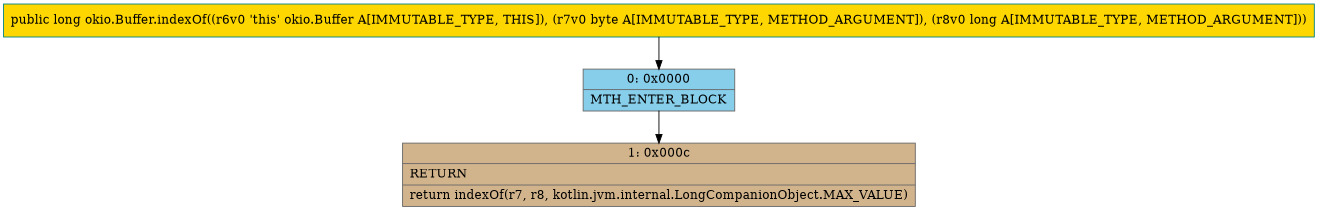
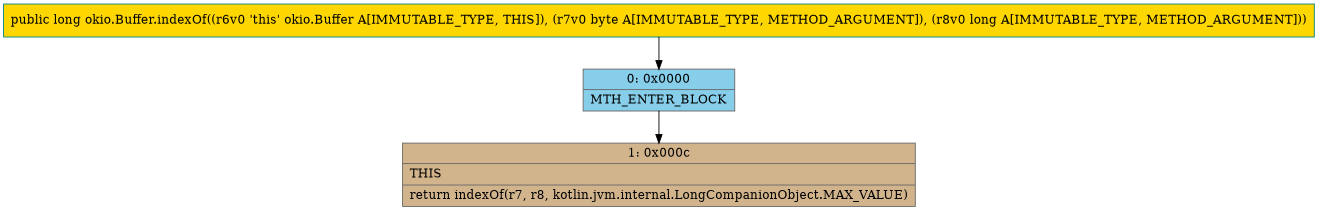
node "1: 0x000c": text "RETURN" -> "THIS"
